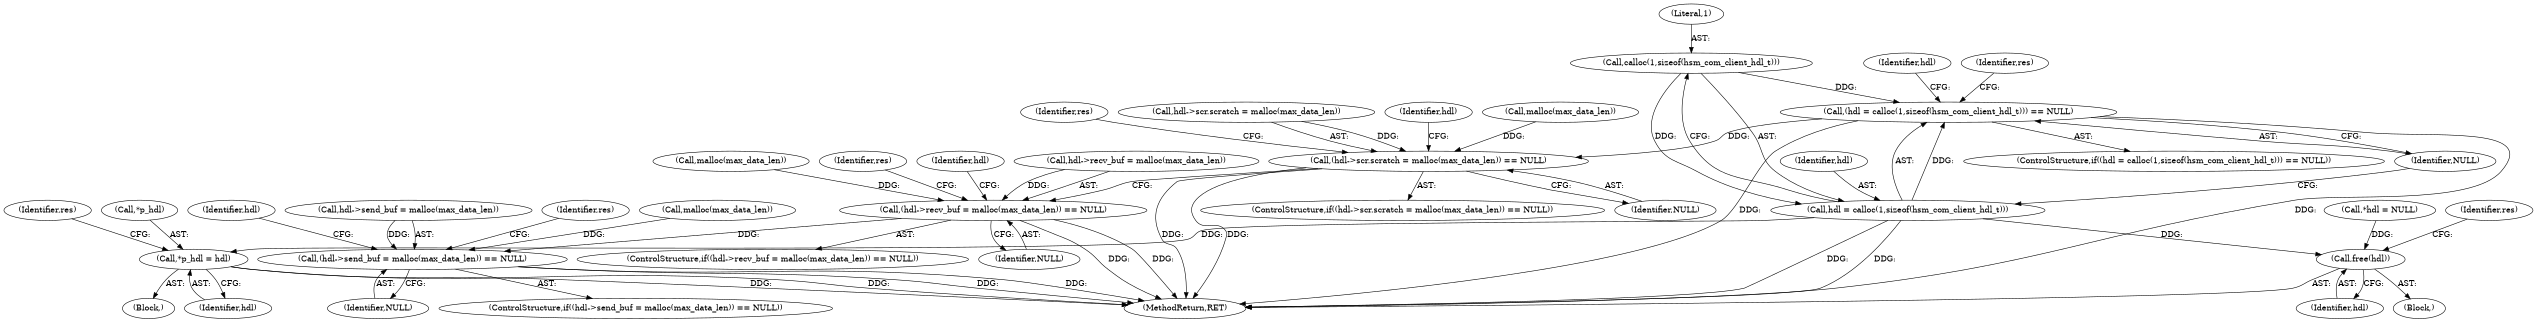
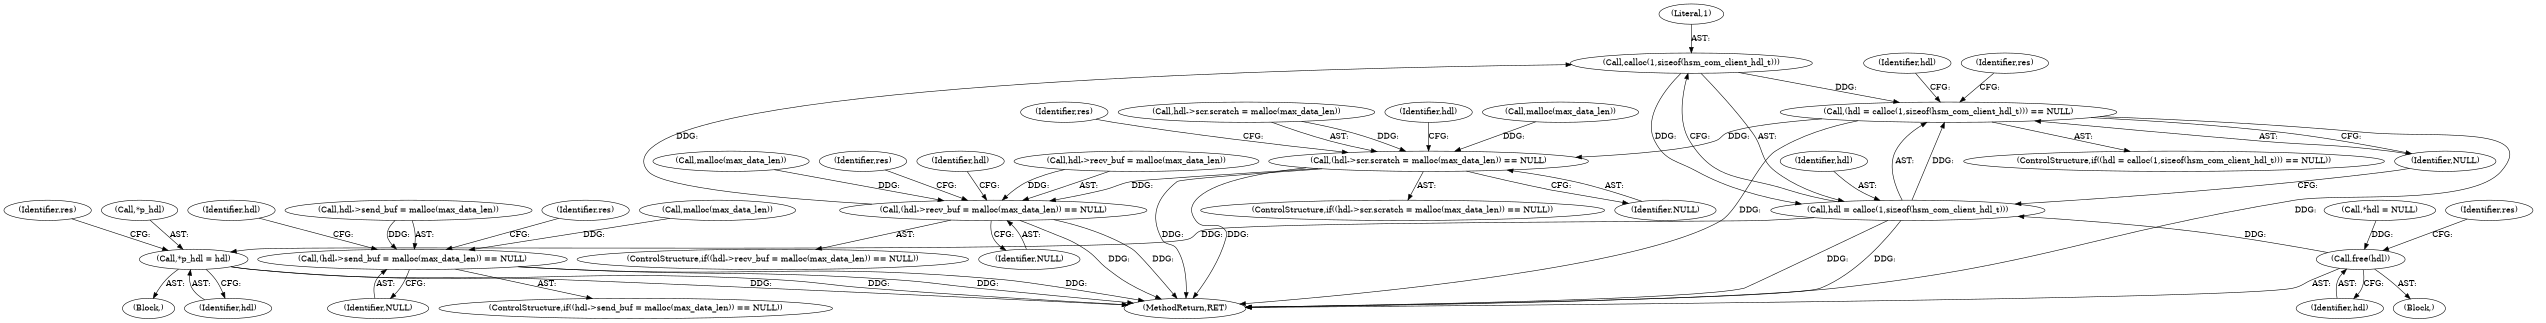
edge "(Call,(hdl->scr.scratch = malloc(max_data_len)) == NULL)" -> "(Call,(hdl->recv_buf = malloc(max_data_len)) == NULL)": label "CFG: " -> "DDG: "
edge "(Call,(hdl->recv_buf = malloc(max_data_len)) == NULL)" -> "(Call,(hdl->send_buf = malloc(max_data_len)) == NULL)": now "(Call,(hdl->recv_buf = malloc(max_data_len)) == NULL)" -> "(Call,calloc(1,sizeof(hsm_com_client_hdl_t)))"
edge "(Call,hdl = calloc(1,sizeof(hsm_com_client_hdl_t)))" -> "(Call,free(hdl))": reversed
